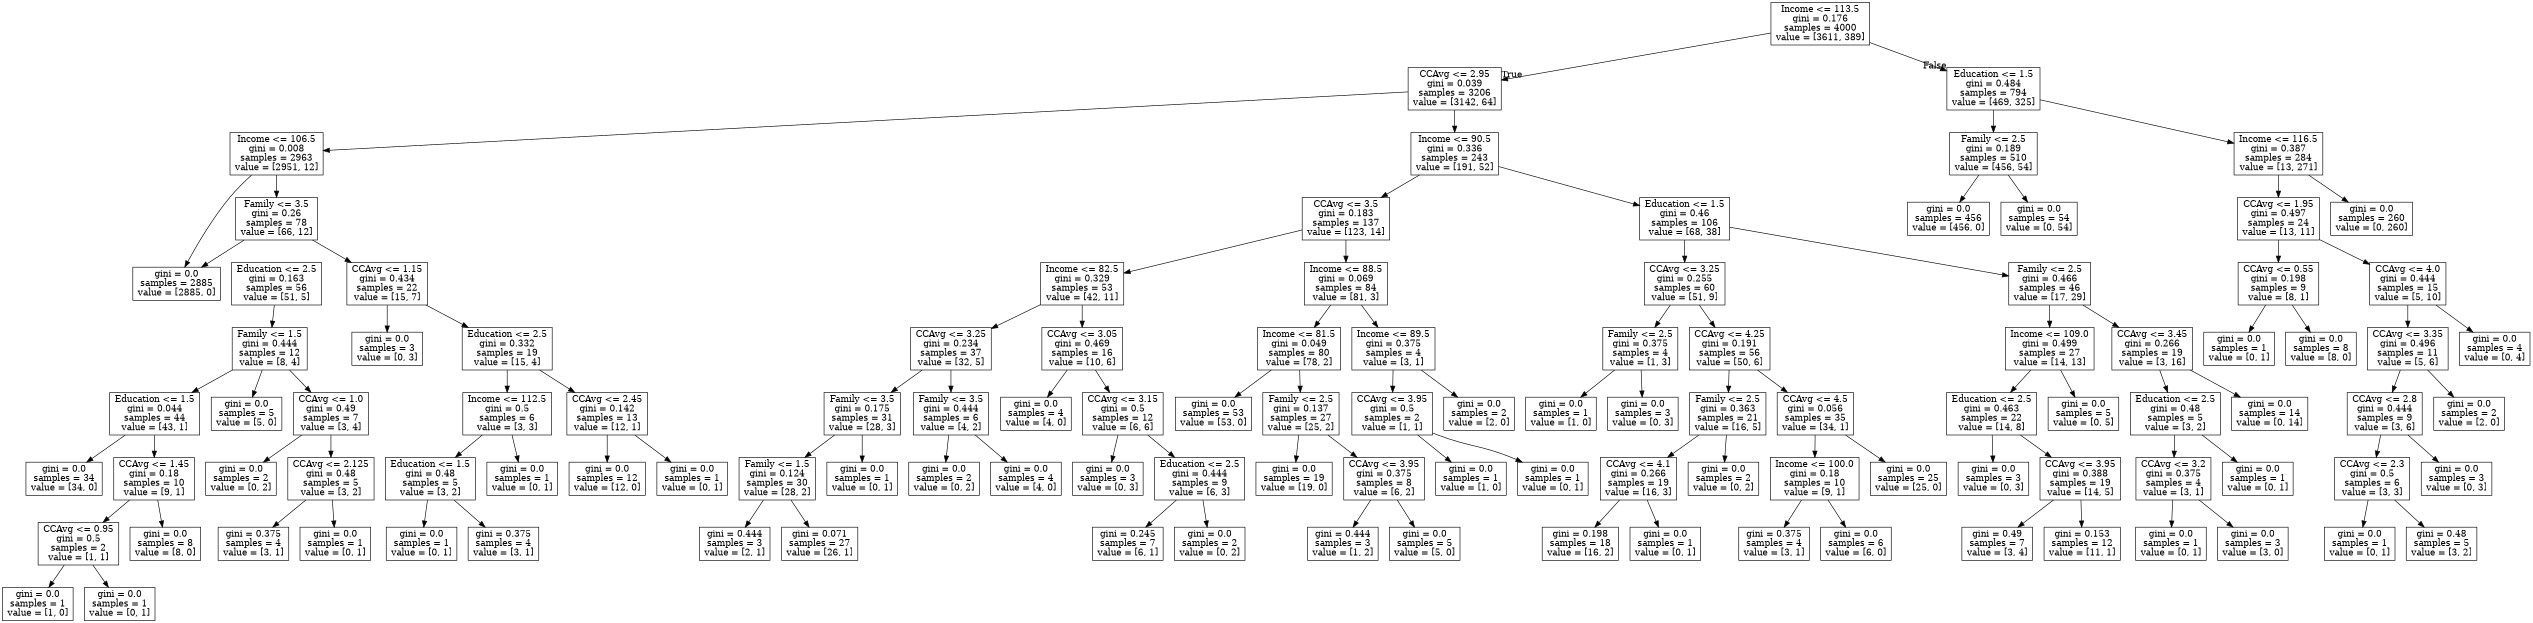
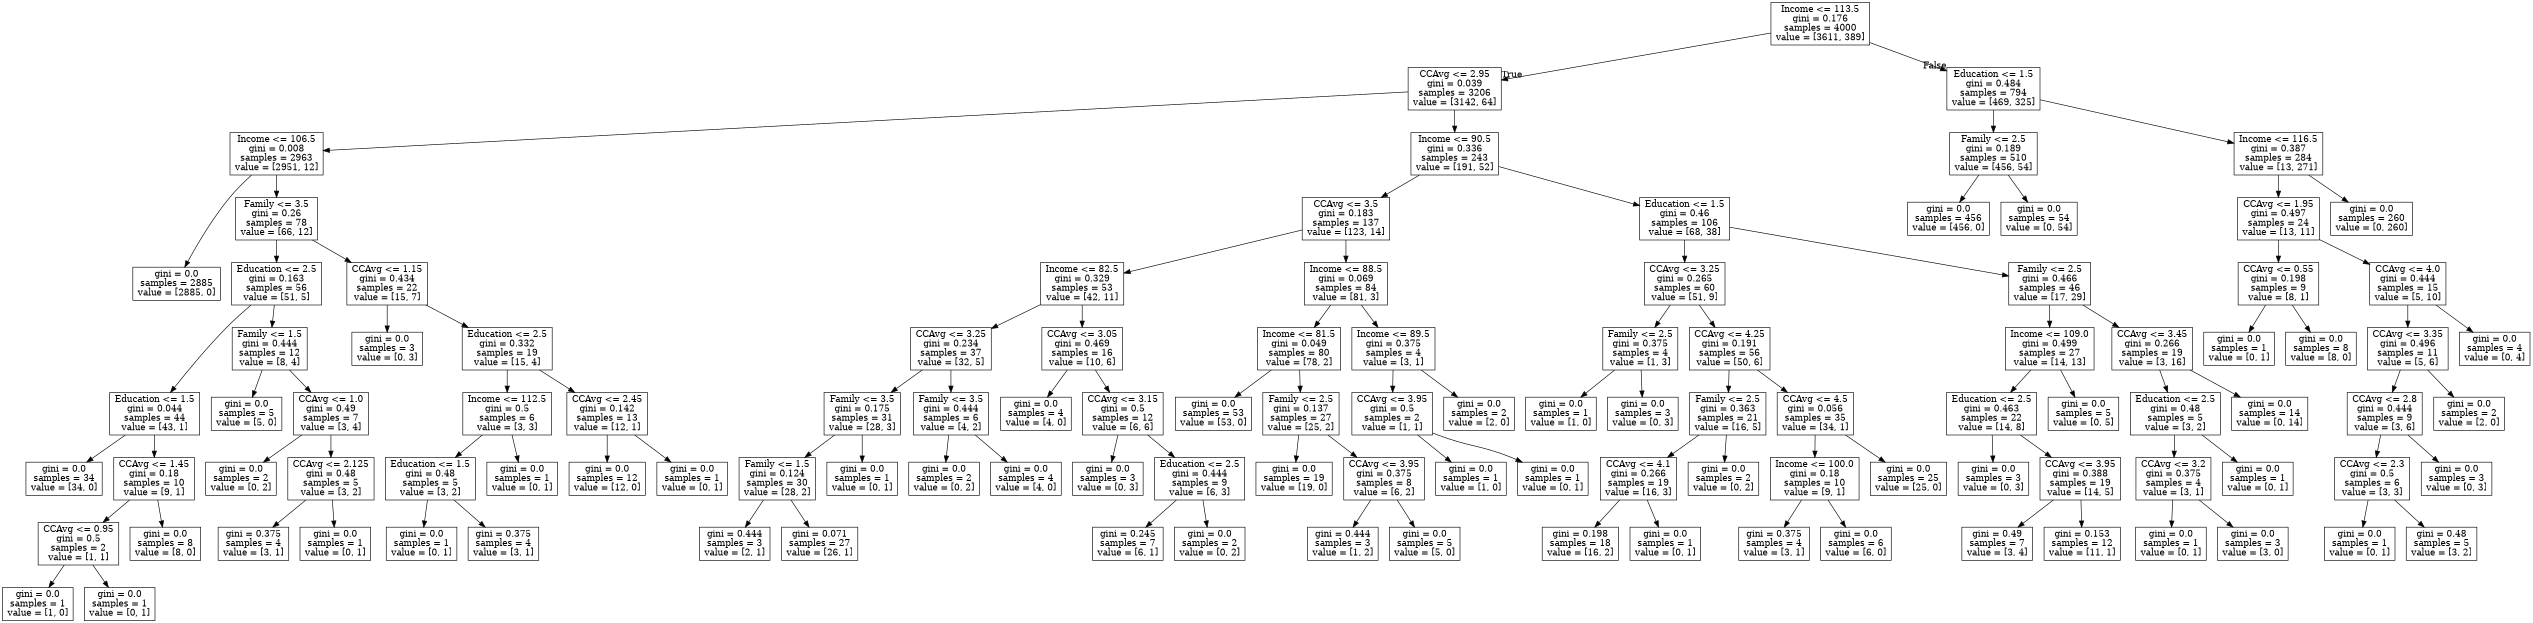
edge "Family <= 3.5 gini = 0.26 samples = 78 value = [66, 12]" -> "gini = 0.0 samples = 2885 value = [2885, 0]": now "Family <= 3.5 gini = 0.26 samples = 78 value = [66, 12]" -> "Education <= 2.5 gini = 0.163 samples = 56 value = [51, 5]"
node "CCAvg <= 3.25 gini = 0.255 samples = 60 value = [51, 9]": label "CCAvg <= 3.25 gini = 0.255 samples = 60 value = [51, 9]" -> "CCAvg <= 3.25 gini = 0.265 samples = 60 value = [51, 9]"
edge "Family <= 1.5 gini = 0.444 samples = 12 value = [8, 4]" -> "Education <= 1.5 gini = 0.044 samples = 44 value = [43, 1]": now "Education <= 2.5 gini = 0.163 samples = 56 value = [51, 5]" -> "Education <= 1.5 gini = 0.044 samples = 44 value = [43, 1]"
